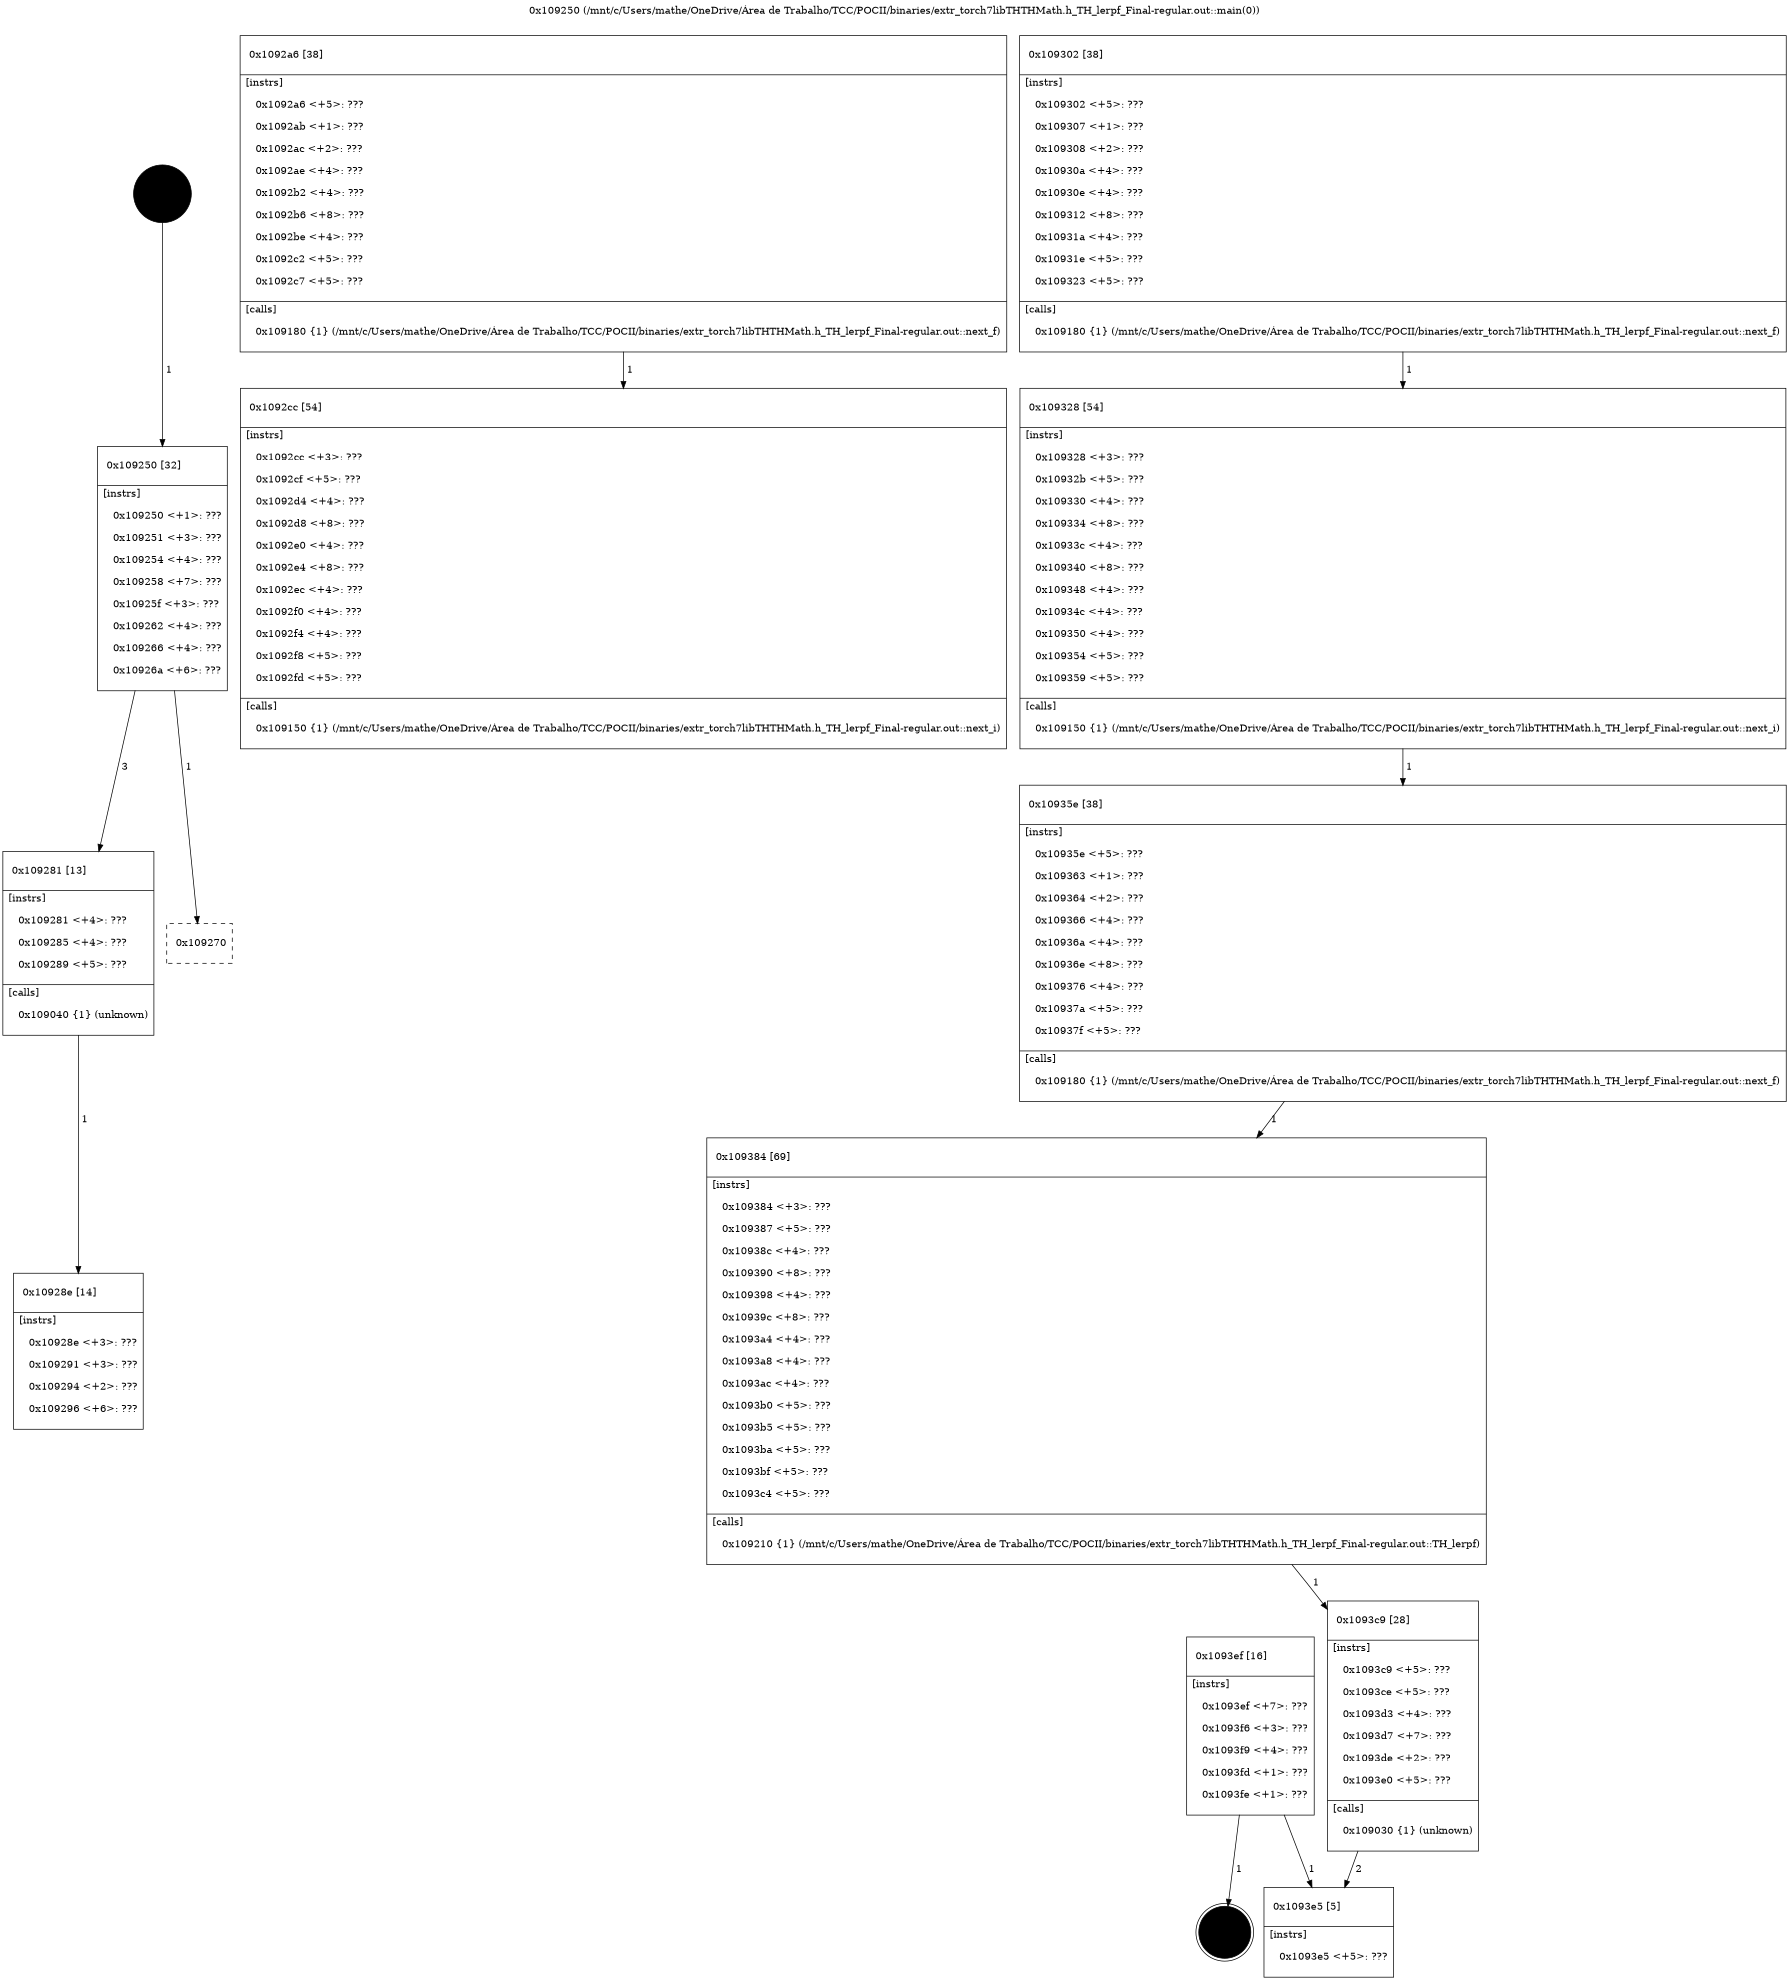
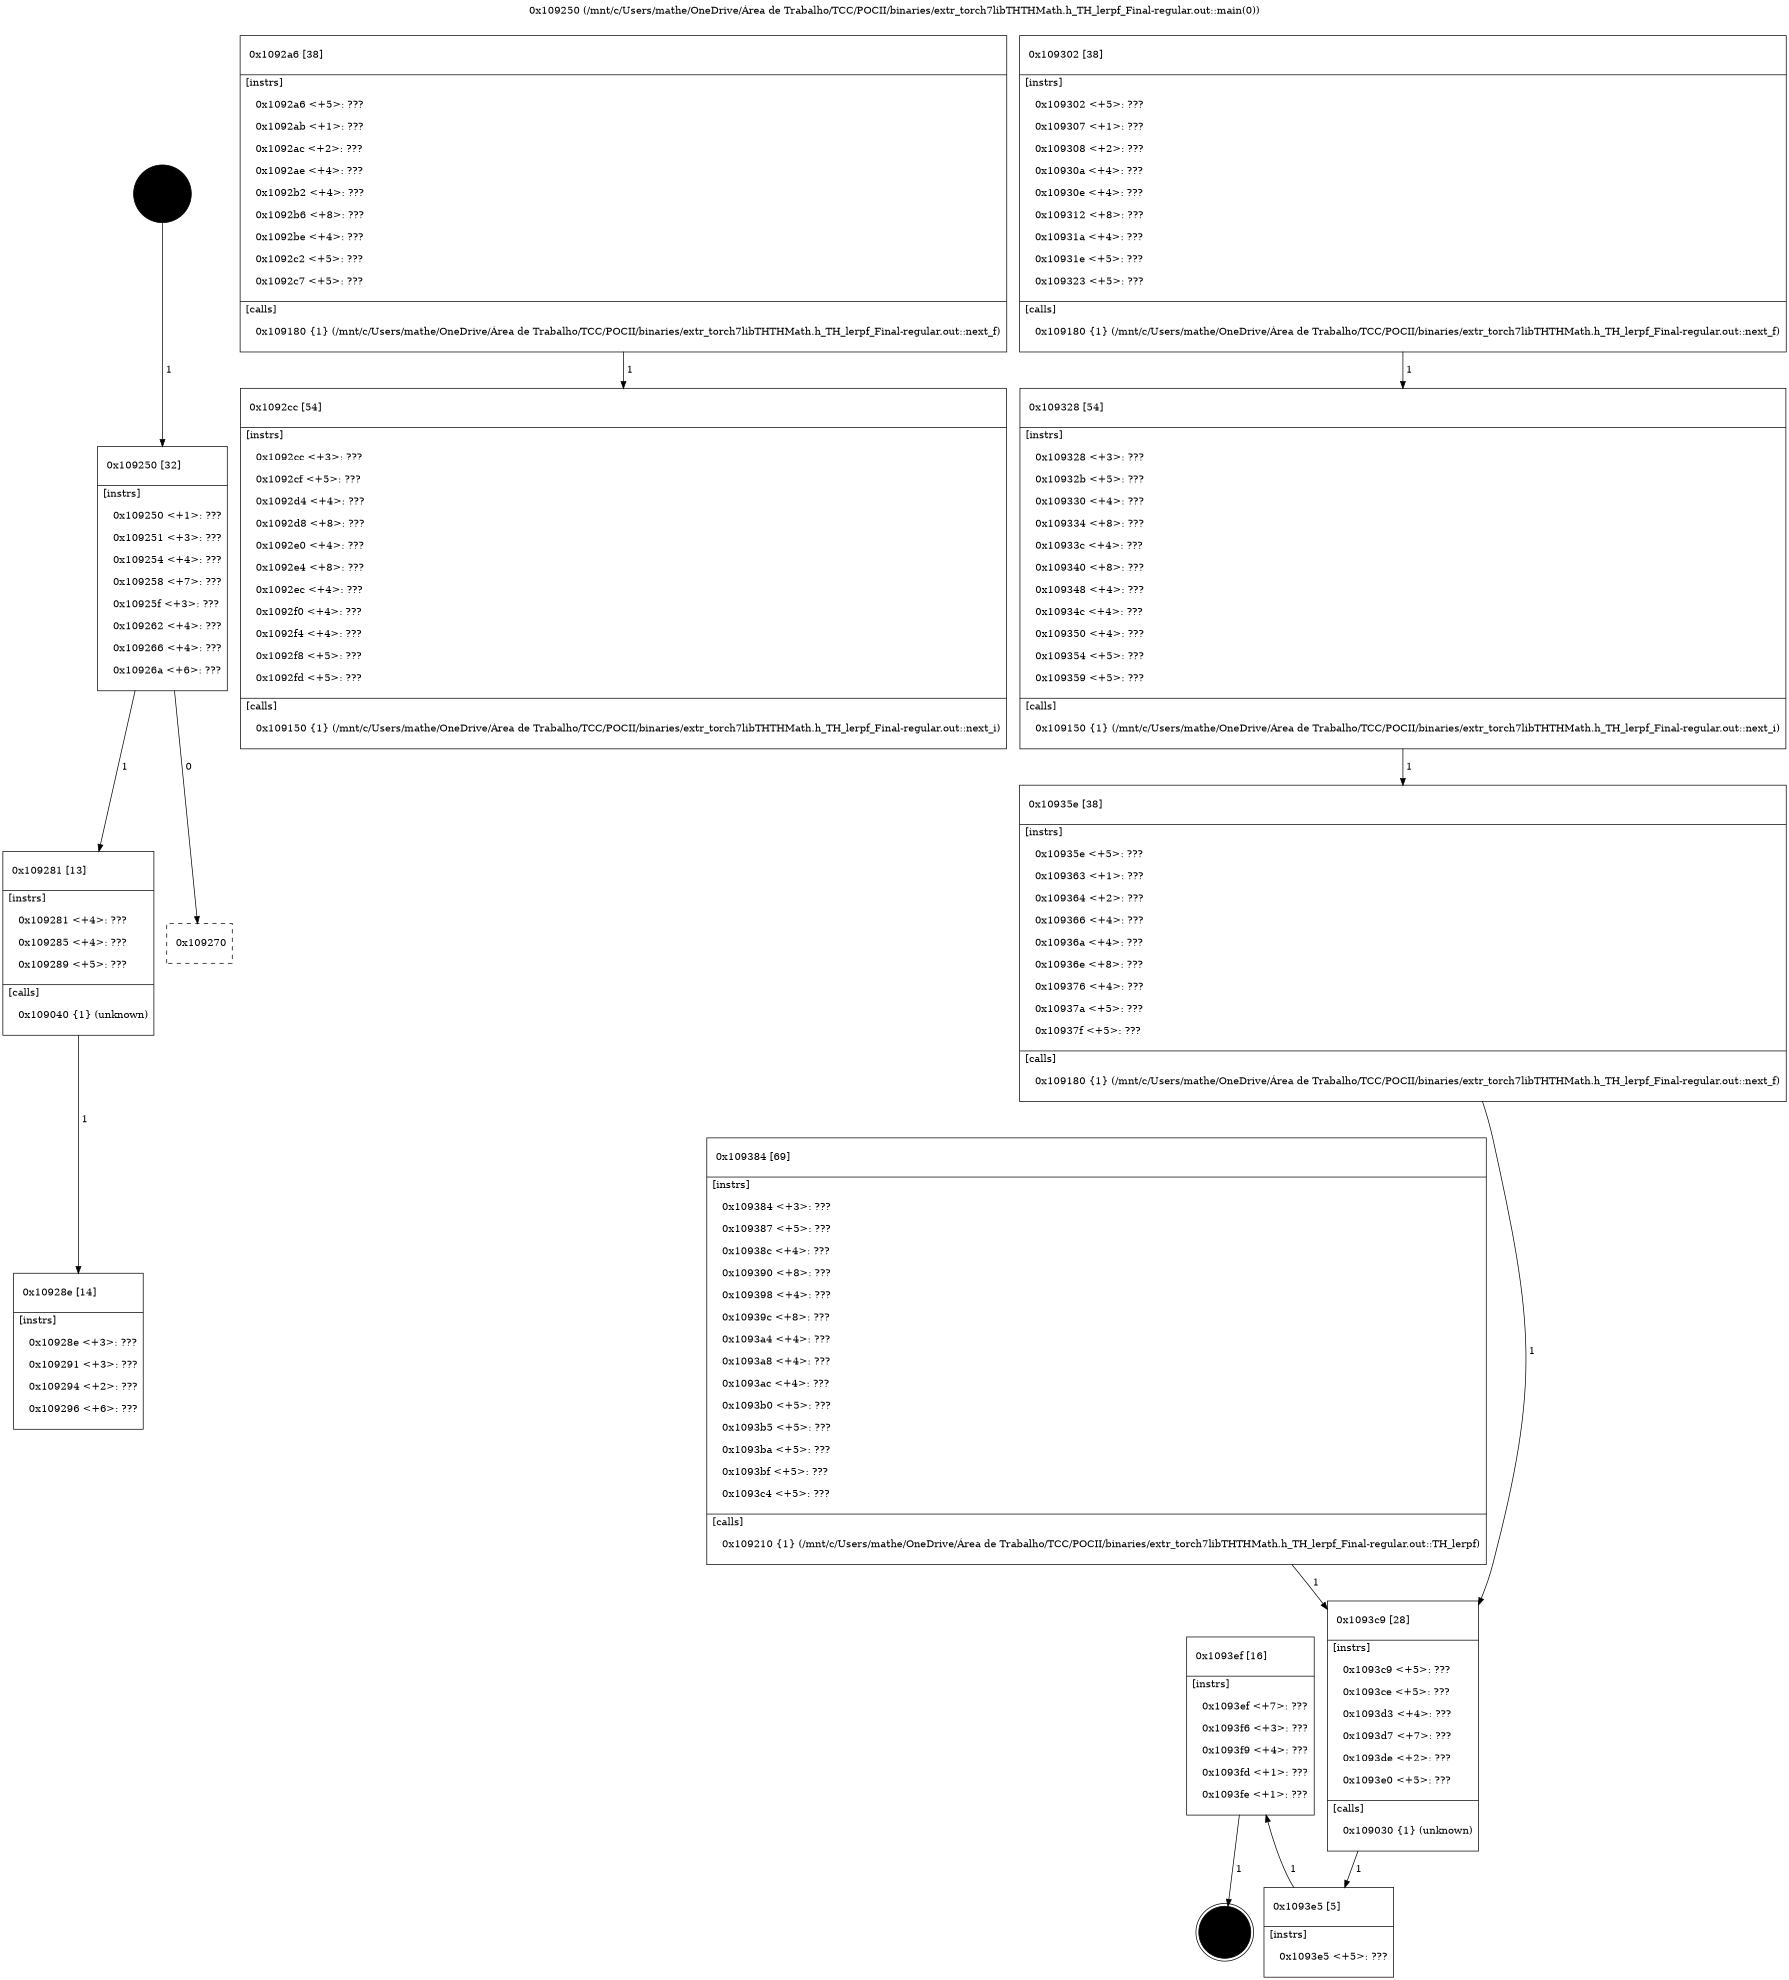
edge "0x109250 [32]" -> "0x109281 [13]": label " 3" -> " 1"
edge "0x109250 [32]" -> "0x109270": label " 1" -> " 0"
edge "0x10935e [38]" -> "0x109384 [69]": now "0x10935e [38]" -> "0x1093c9 [28]"
edge "0x1093ef [16]" -> "0x1093e5 [5]": reversed
edge "0x1093c9 [28]" -> "0x1093e5 [5]": label " 2" -> " 1"
